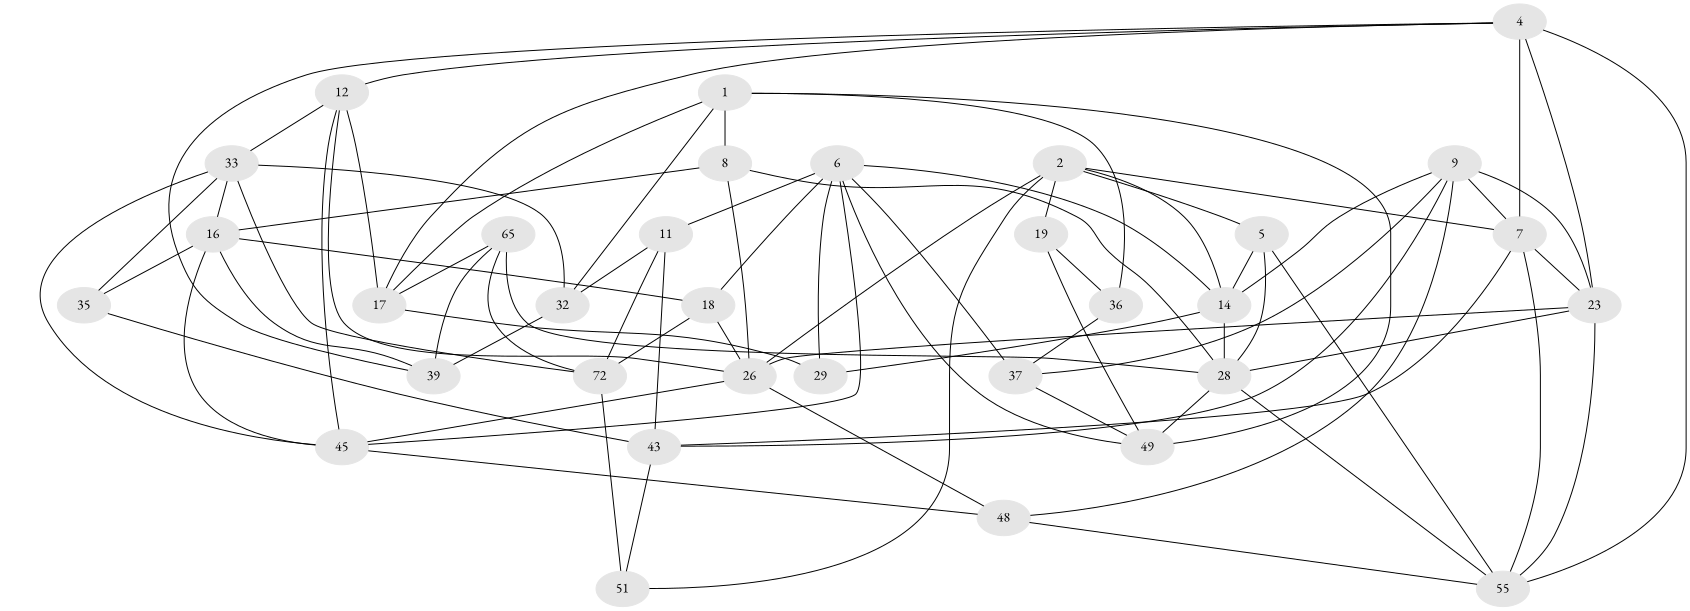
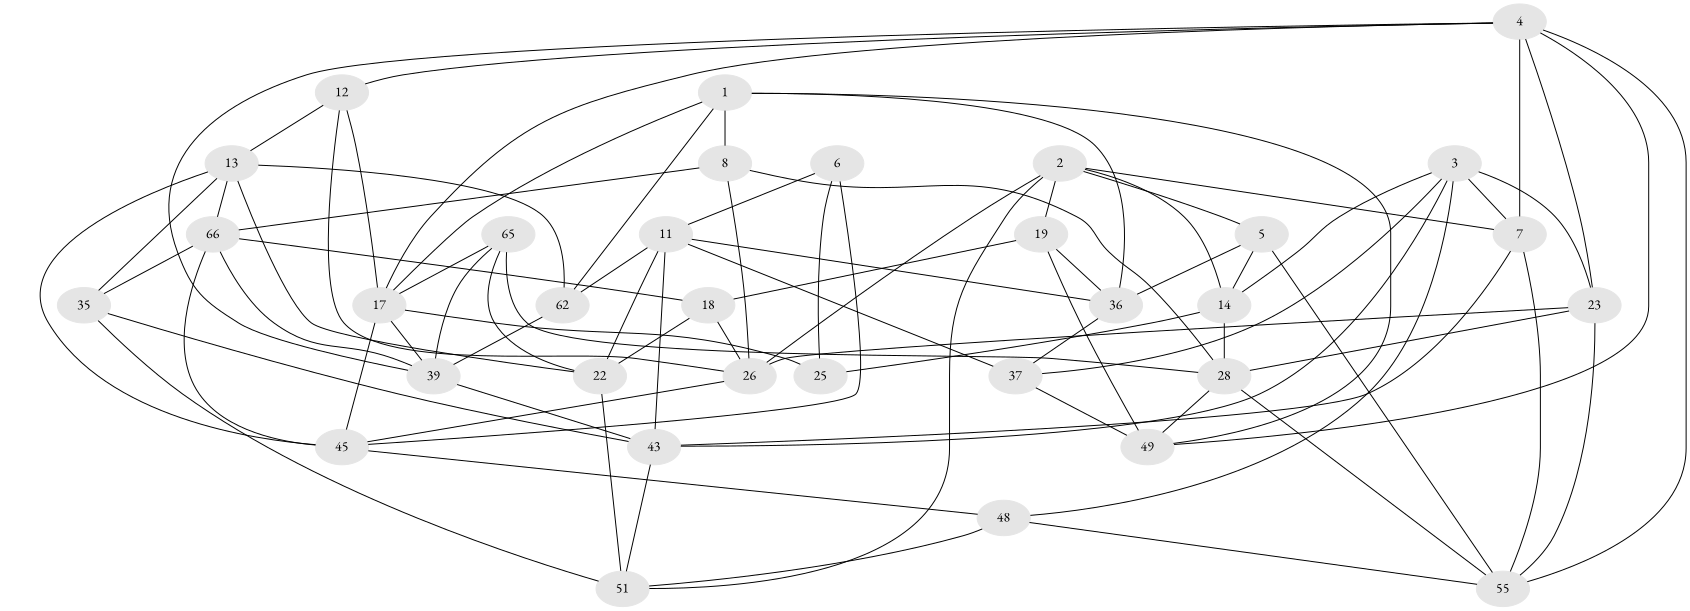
node "33": label "33" -> "13"
node "9": label "9" -> "3"
edge "6" -- "14": removed
edge "6" -- "18": now "19" -- "18"
node "16": label "16" -> "66"
edge "6" -- "37": now "11" -- "37"
edge "12" -- "45": now "17" -- "45"
edge "7" -- "23": removed
edge "11" -- "36": added
node "32": label "32" -> "62"
edge "5" -- "28": now "5" -- "36"
edge "17" -- "39": added
edge "6" -- "49": now "4" -- "49"
node "72": label "72" -> "22"
node "29": label "29" -> "25"
edge "39" -- "43": added
edge "26" -- "48": now "51" -- "48"
edge "35" -- "51": added
